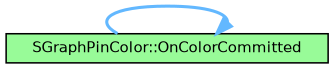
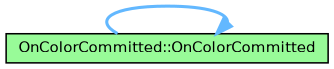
node "SGraphPinColor::OnColorCommitted": label "SGraphPinColor::OnColorCommitted" -> "OnColorCommitted::OnColorCommitted"
